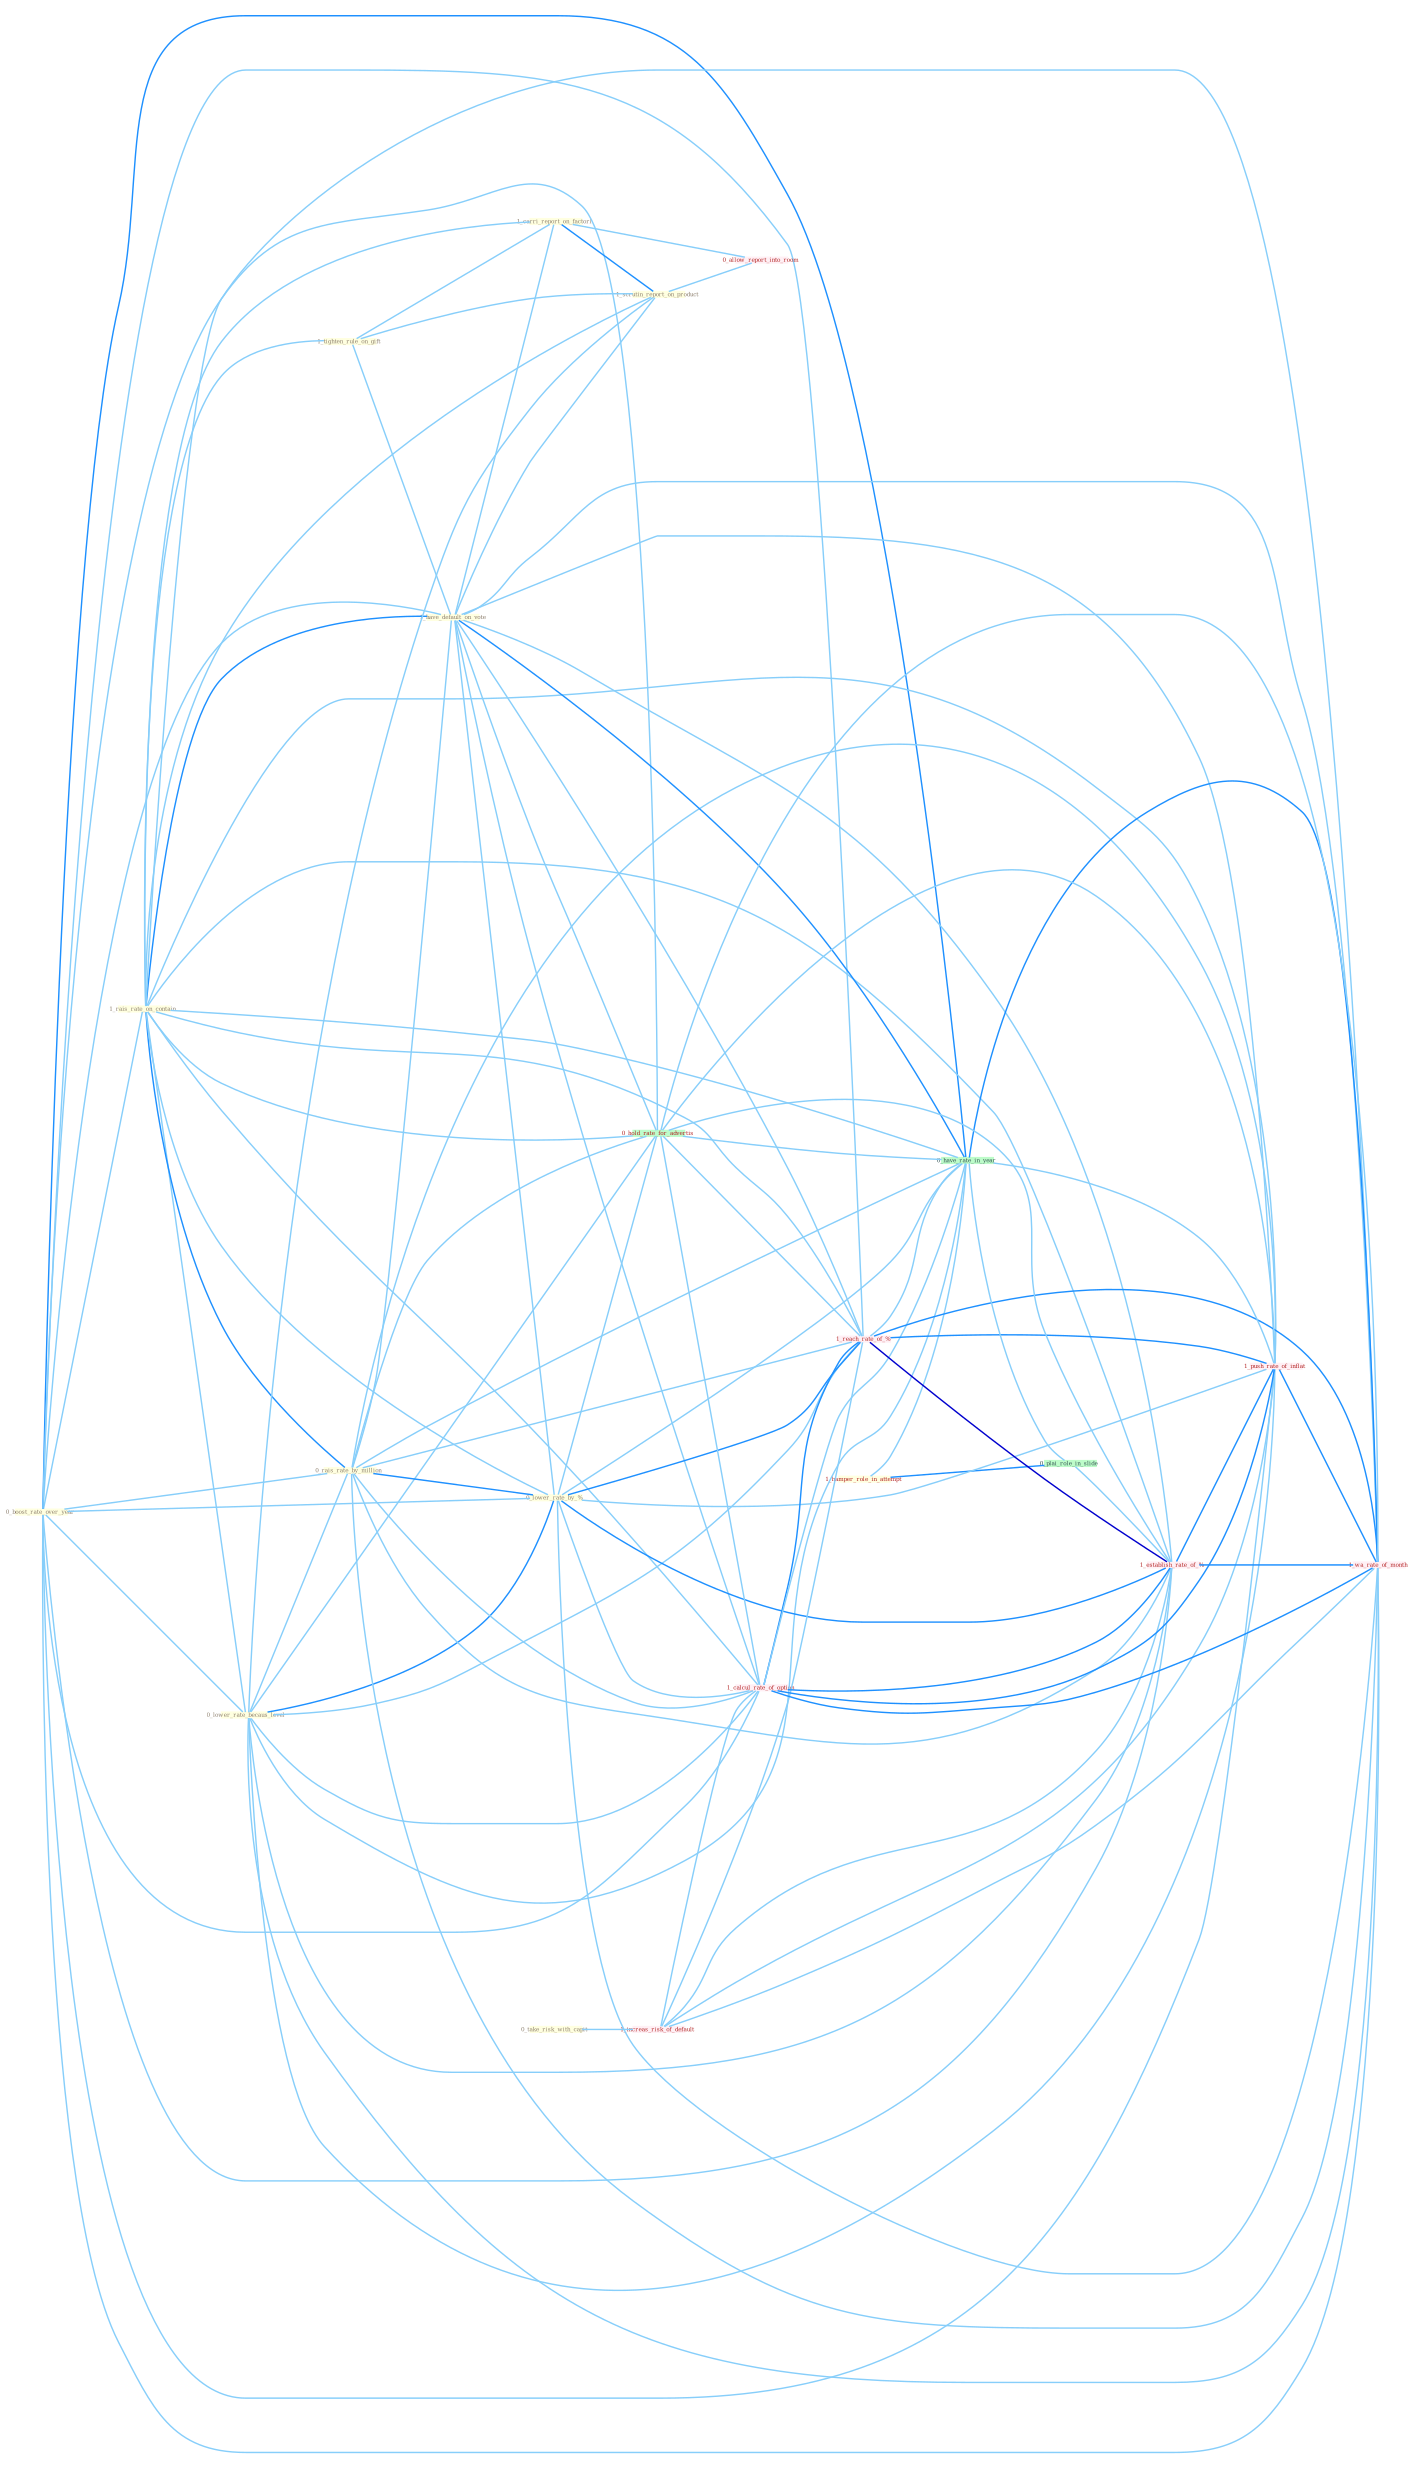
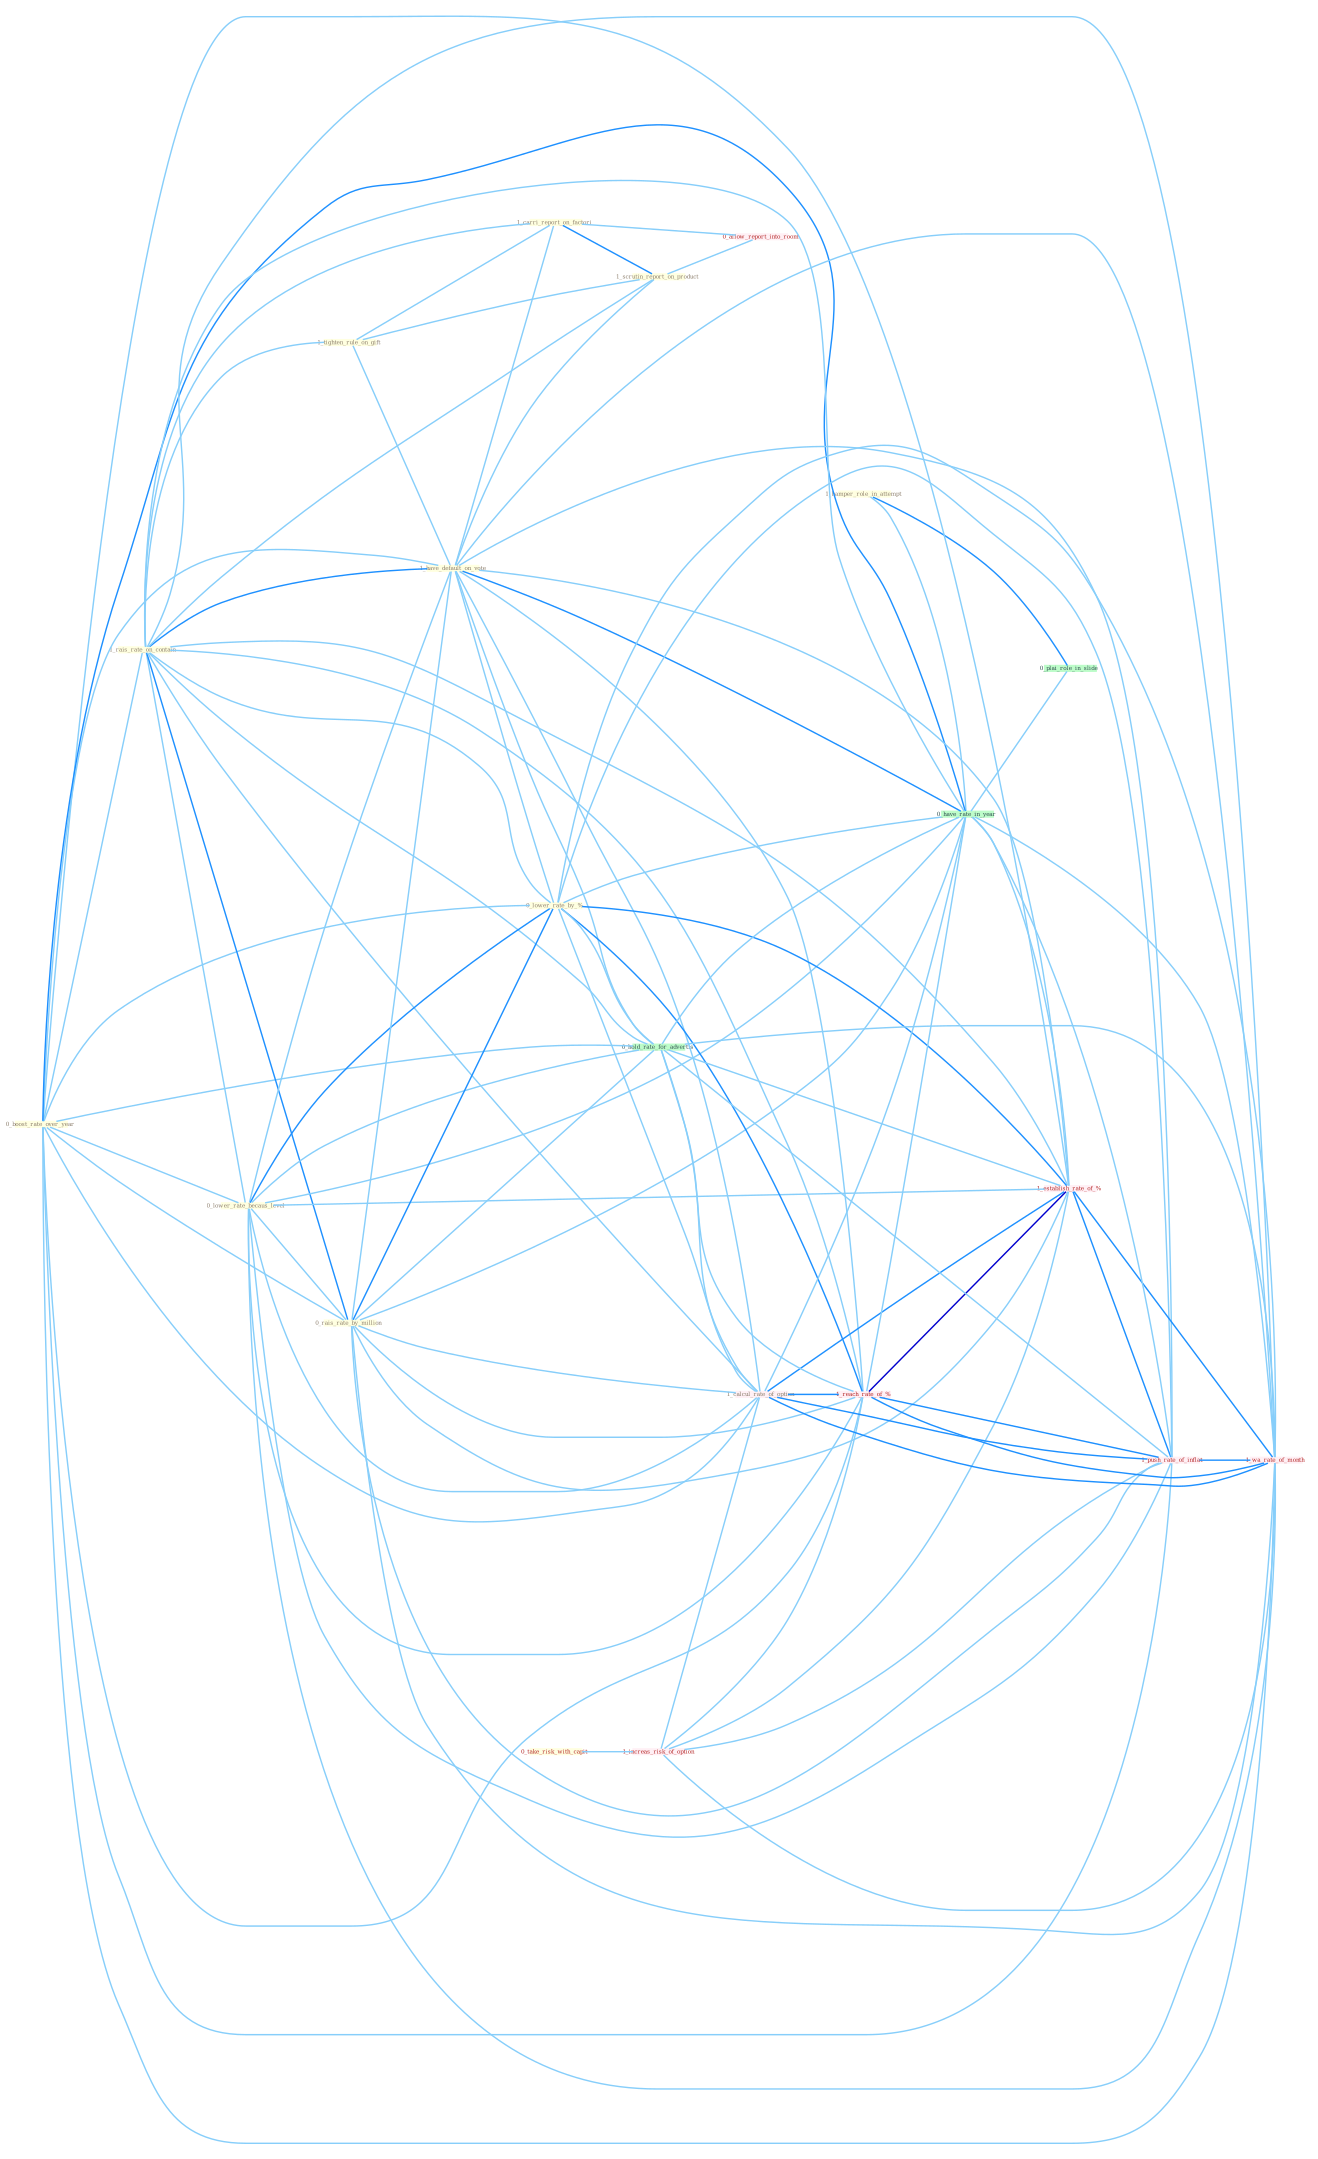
edge "1_rais_rate_on_contain" -- "1_push_rate_of_inflat": removed
edge "0_have_rate_in_year" -- "1_wa_rate_of_month": color #1e90ff -> #87cefa
edge "1_scrutin_report_on_product" -- "0_lower_rate_becaus_level": now "1_have_default_on_vote" -- "0_lower_rate_becaus_level"
node "0_hold_rate_for_advertis": fontcolor #b22222 -> #2f4f4f
node "1_hamper_role_in_attempt": fontcolor #b22222 -> #8b7d6b
edge "0_plai_role_in_slide" -- "1_establish_rate_of_%": now "0_have_rate_in_year" -- "1_establish_rate_of_%"
node "1_calcul_rate_of_option": fontcolor #b22222 -> #8b7d6b
node "0_take_risk_with_capit": fontcolor #8b7d6b -> #b22222
node "1_increas_risk_of_default": label "1_increas_risk_of_default" -> "1_increas_risk_of_option"
